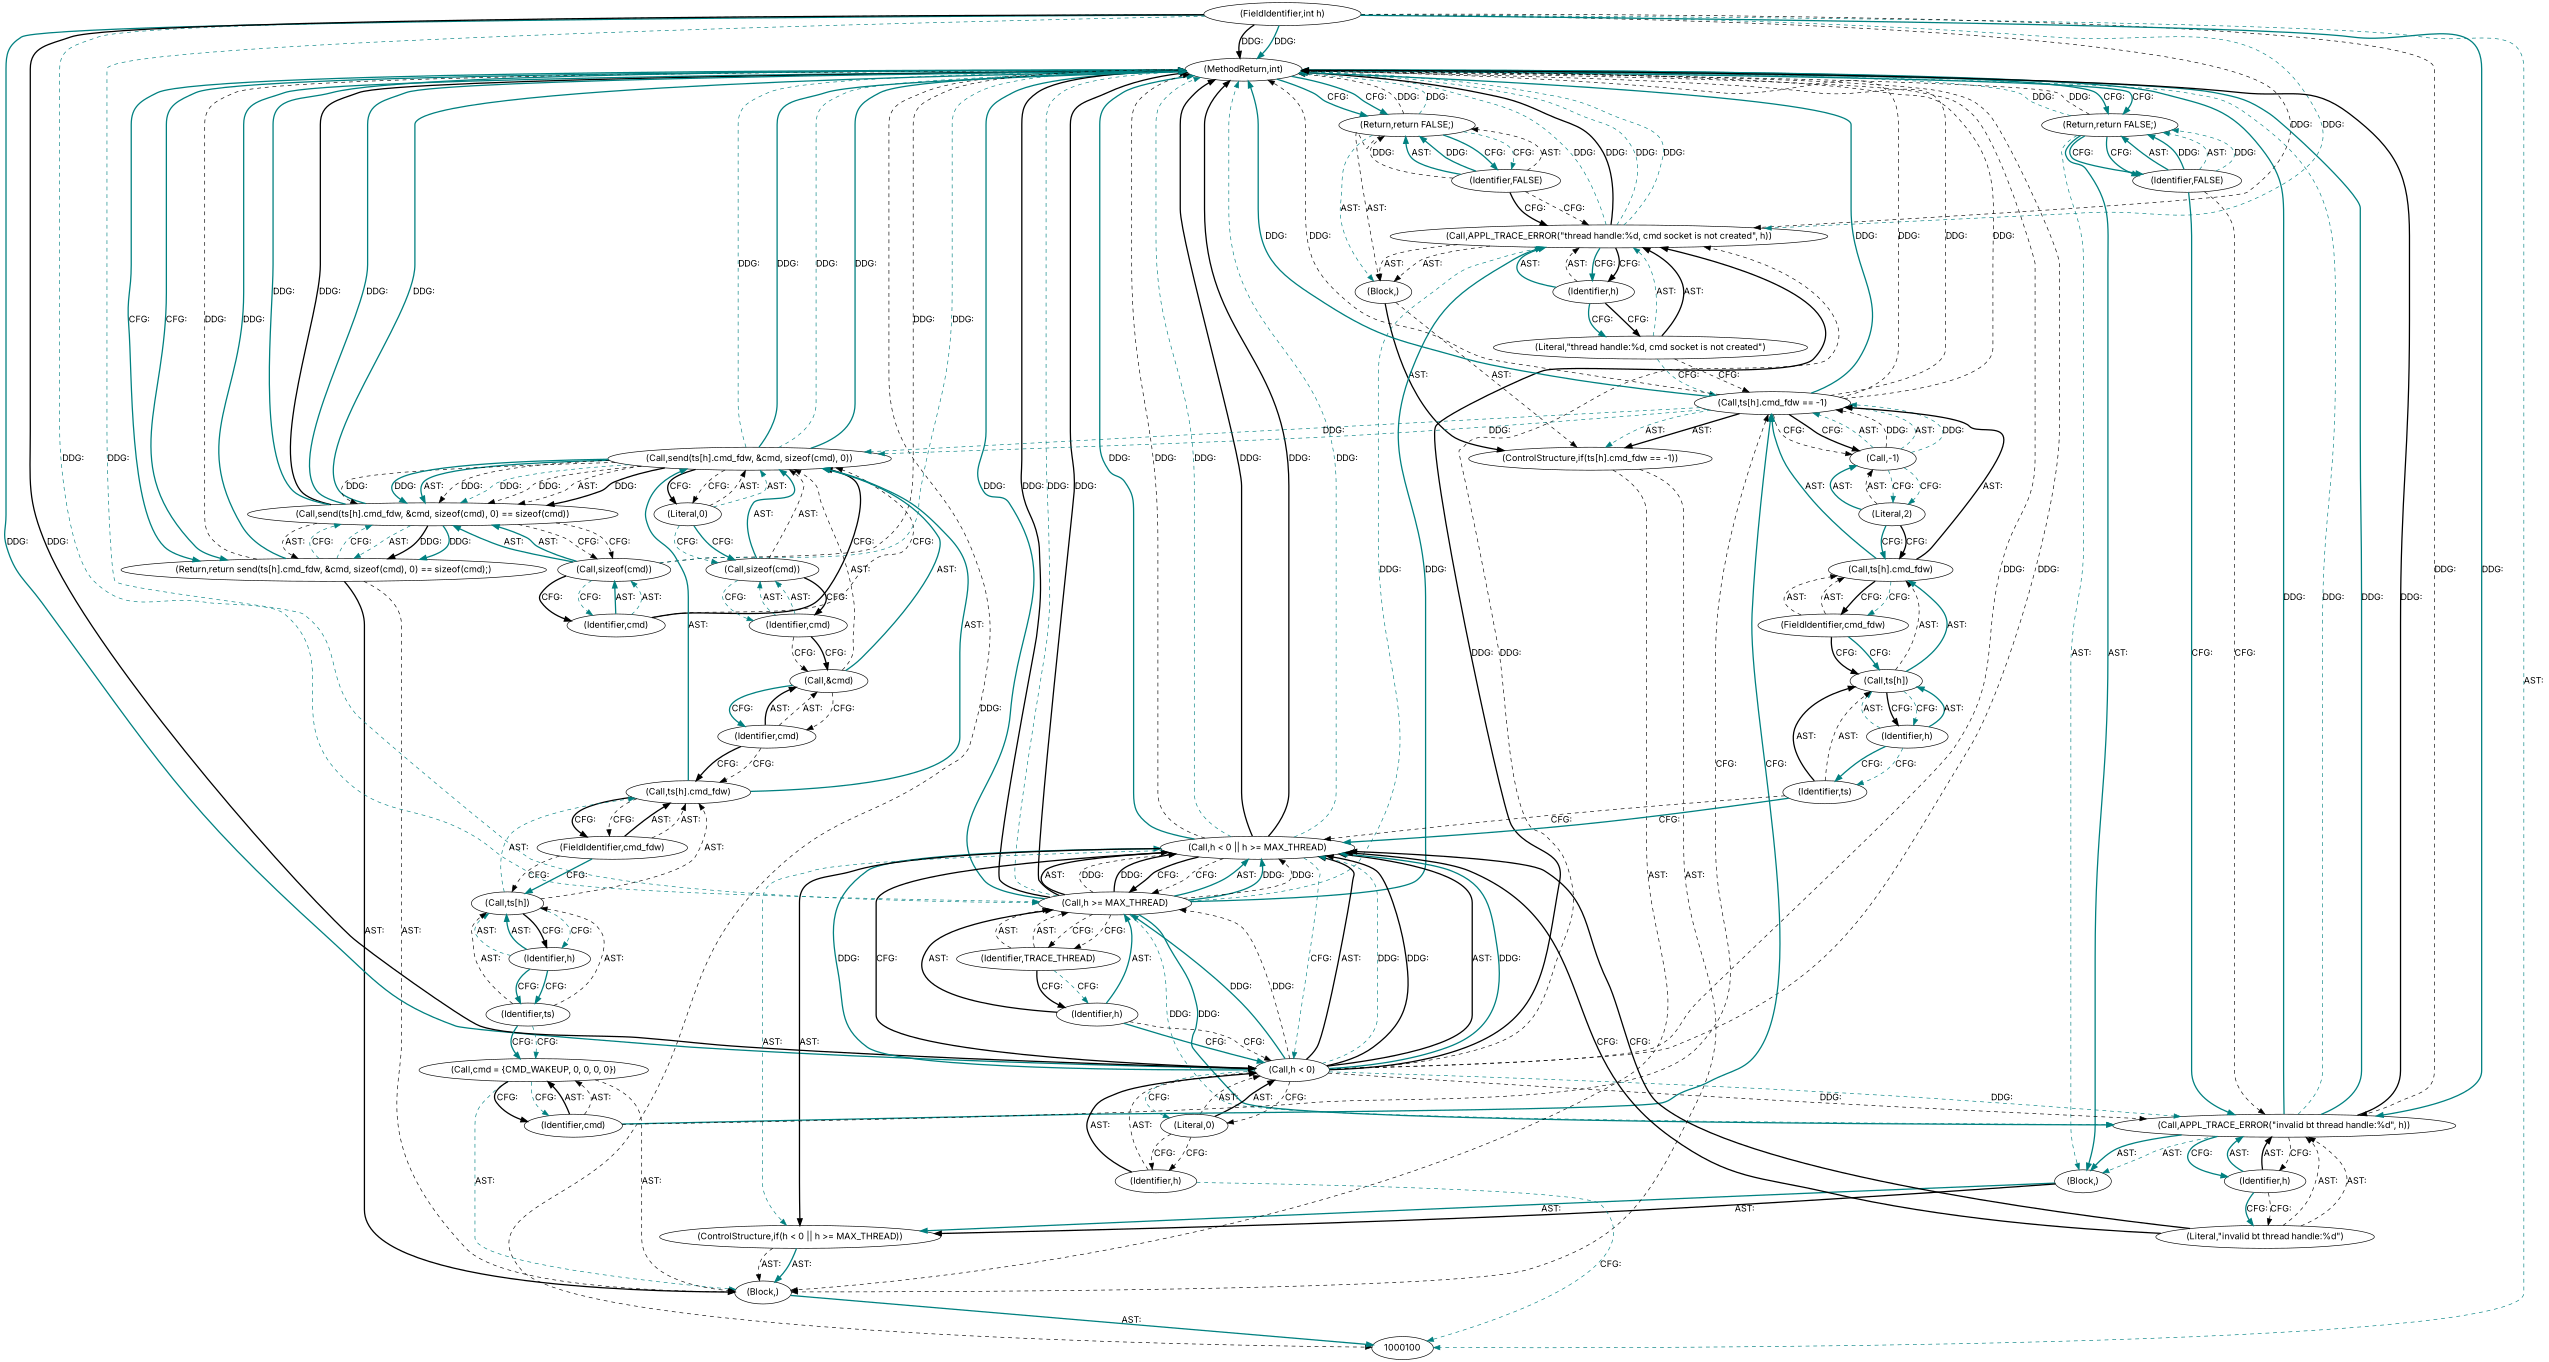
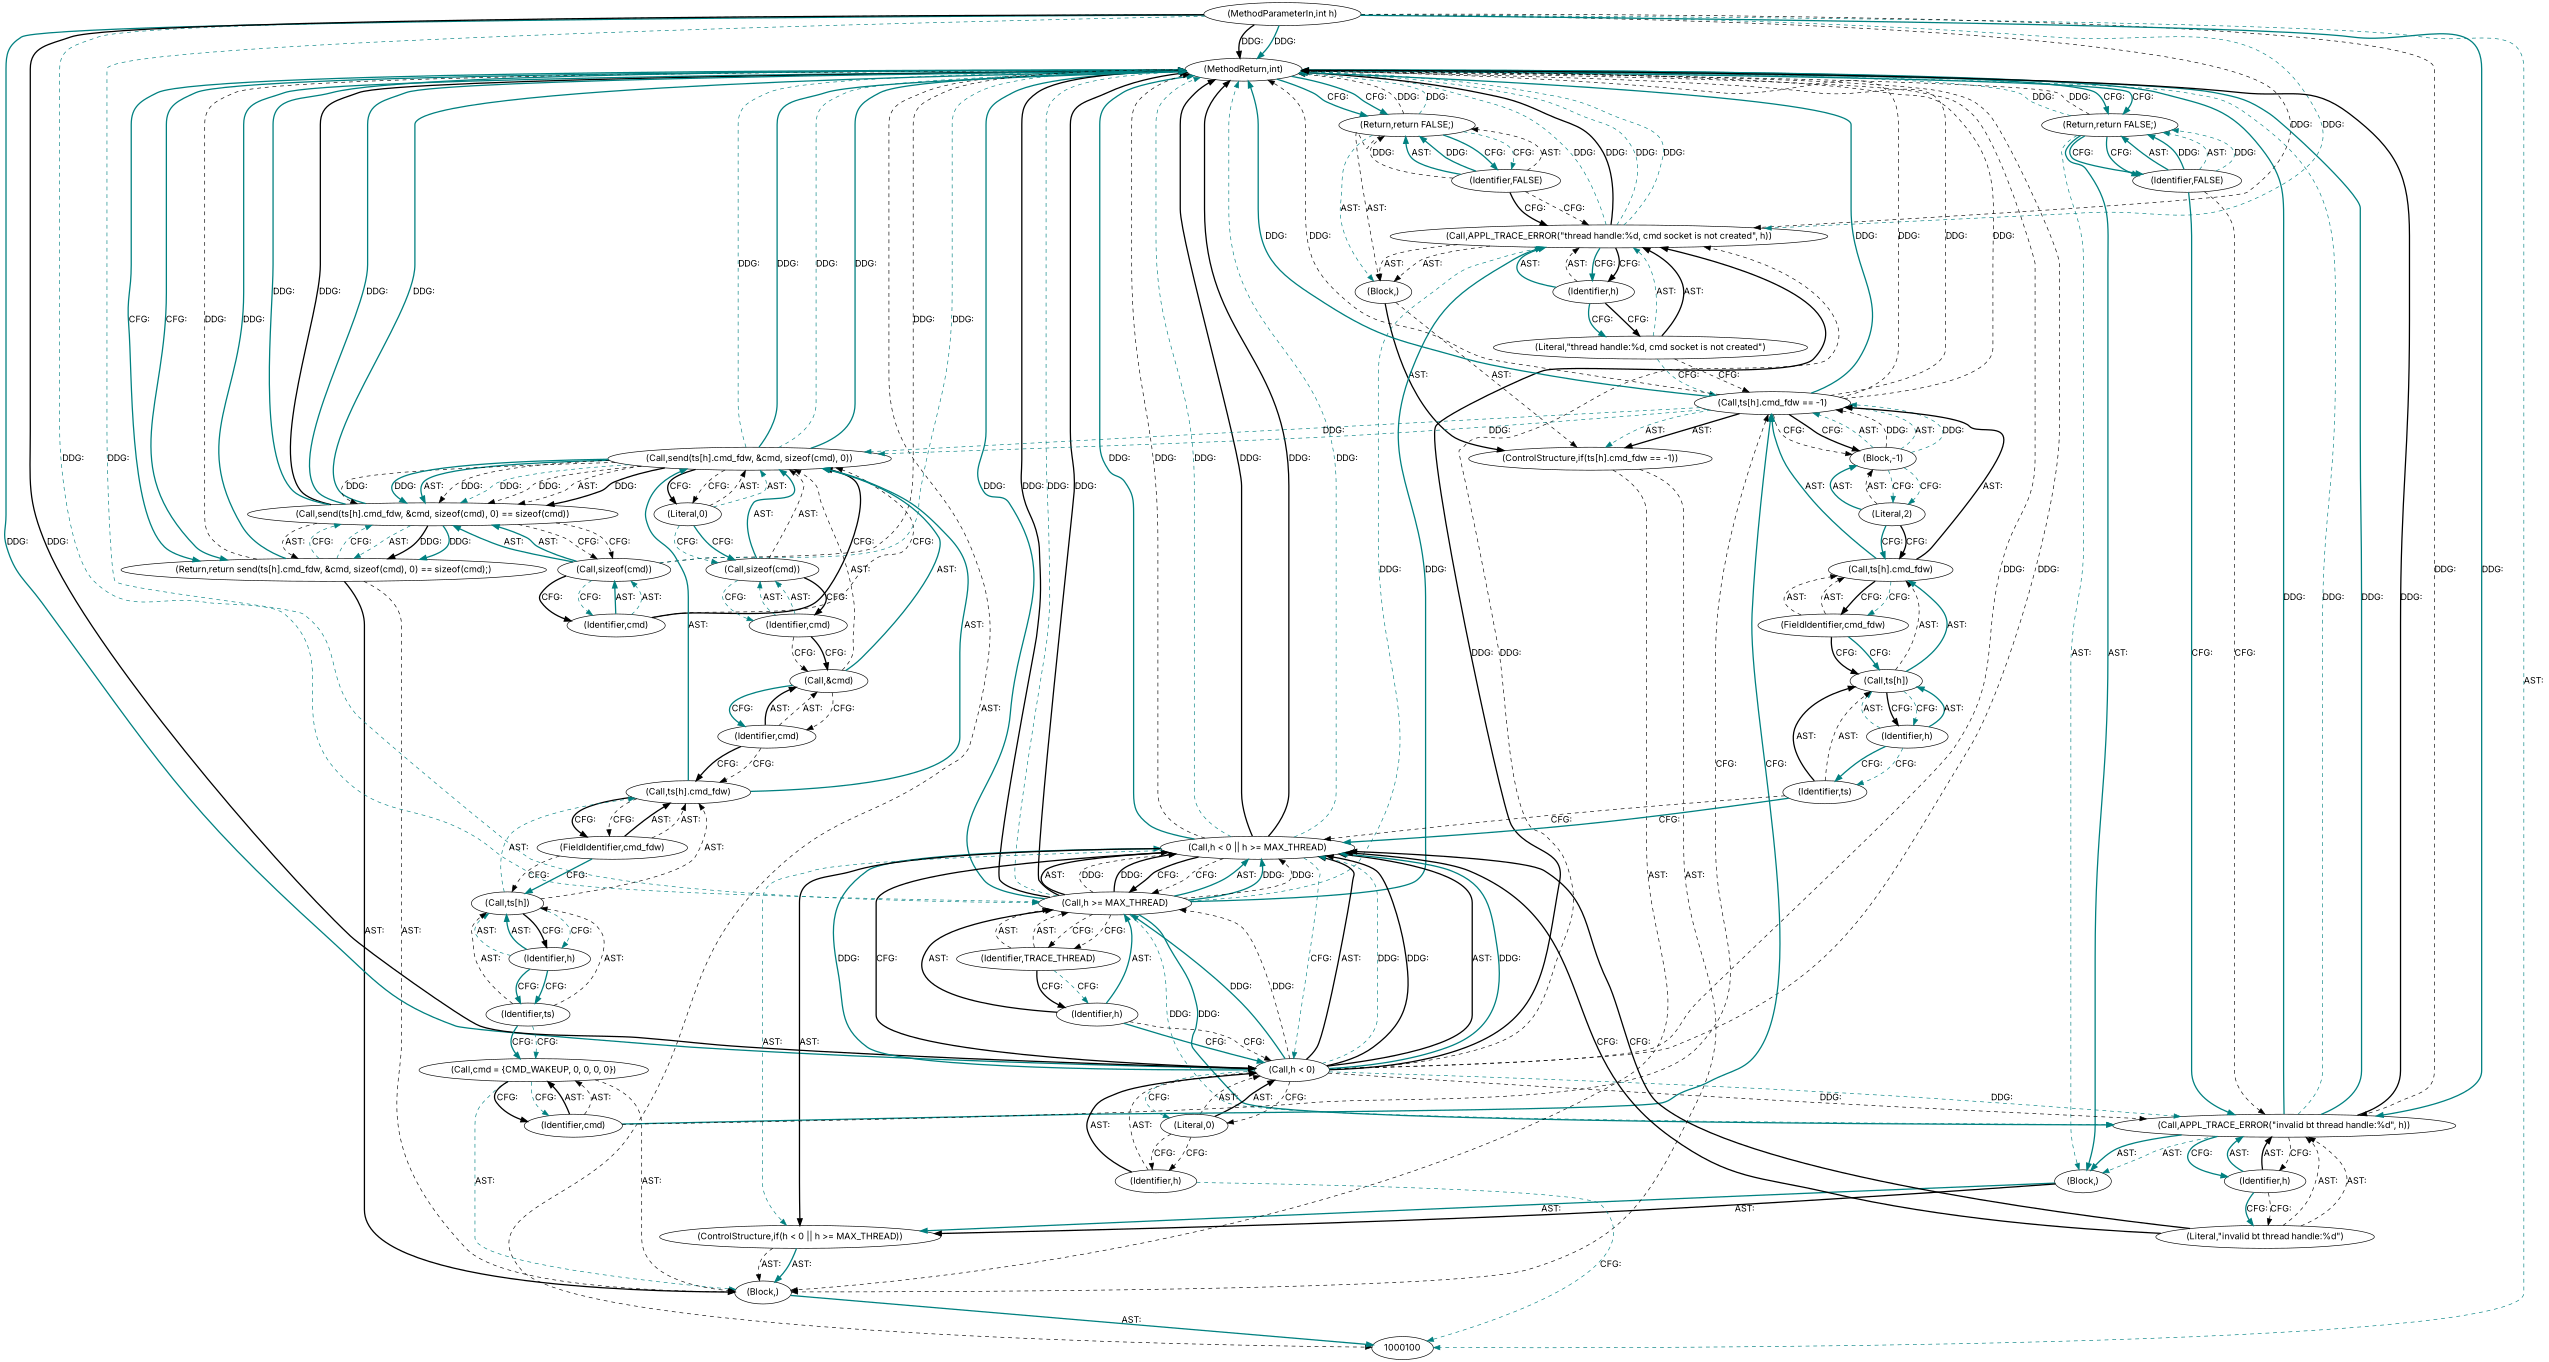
node "(FieldIdentifier,int h)": label "(FieldIdentifier,int h)" -> "(MethodParameterIn,int h)"
node "(Call,-1)": label "(Call,-1)" -> "(Block,-1)"
edge "(MethodReturn,int)" -> "1000100": label "DDG: " -> "AST: "
